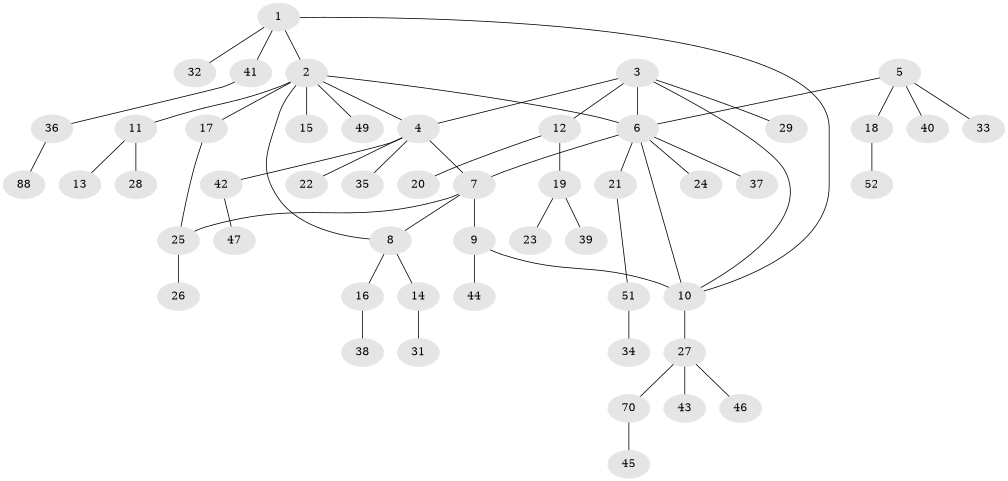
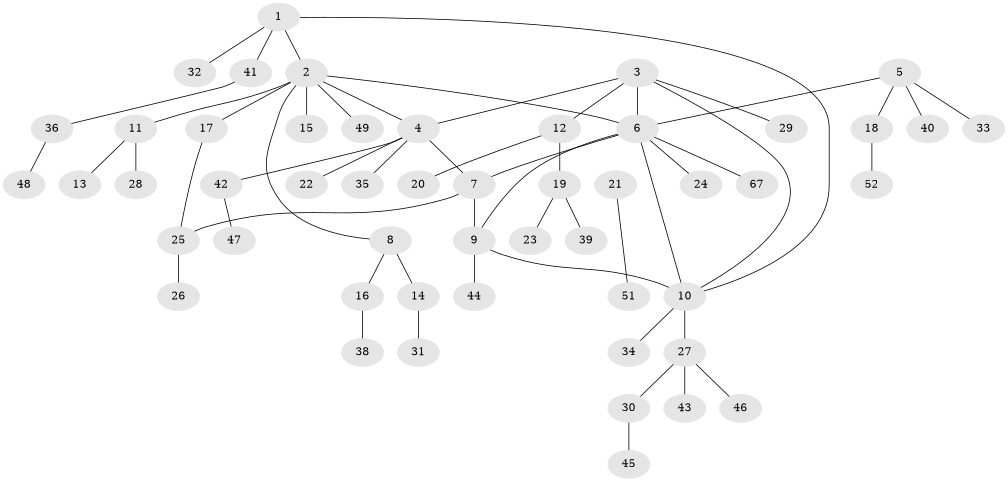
edge "6" -- "21": now "6" -- "9"
node "88": label "88" -> "48"
node "37": label "37" -> "67"
edge "7" -- "8": removed
edge "51" -- "34": now "10" -- "34"
node "70": label "70" -> "30"
